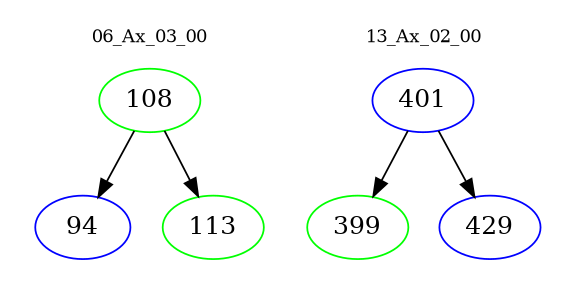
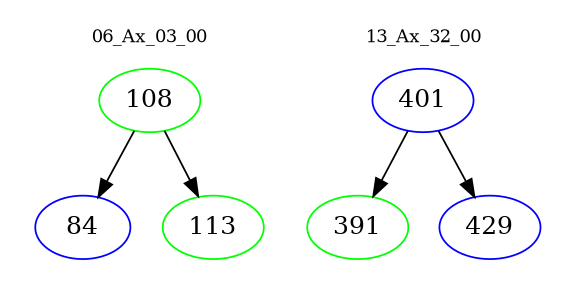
cluster "13_Ax_02_00": label "13_Ax_02_00" -> "13_Ax_32_00"
node "94": label "94" -> "84"
node "399": label "399" -> "391"
